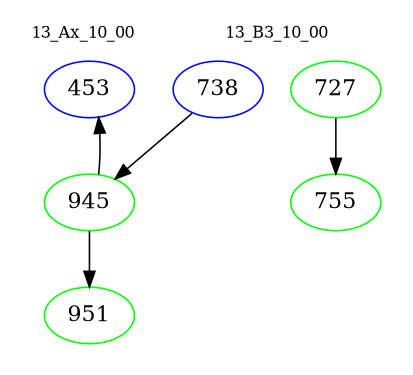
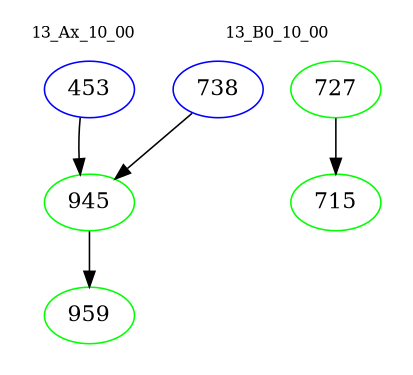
cluster "13_B3_10_00": label "13_B3_10_00" -> "13_B0_10_00"
edge "945" -> "453": reversed
node "755": label "755" -> "715"
node "951": label "951" -> "959"
